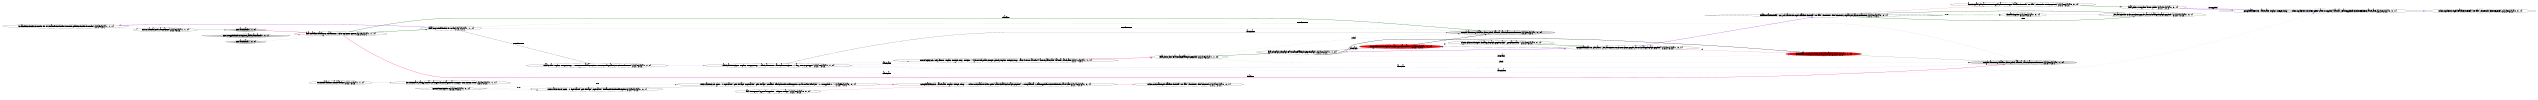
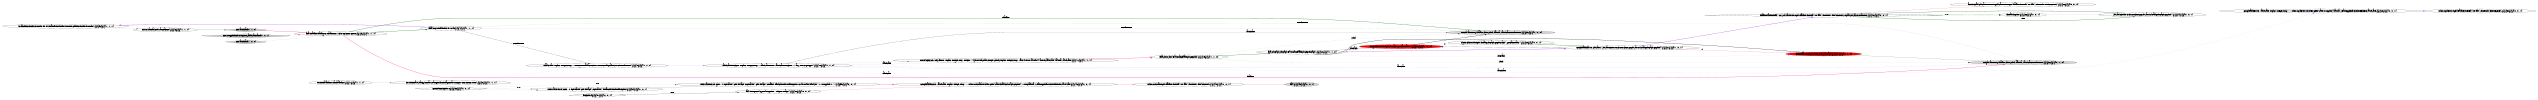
node "final JobID wrongJobId = new JobID()@@@27@@@['0', '0', '1']": removed
node "fail()@@@43@@@['0', '0', '1']": added
node "Exception f@@@37@@@['0', '0', '1']": added
